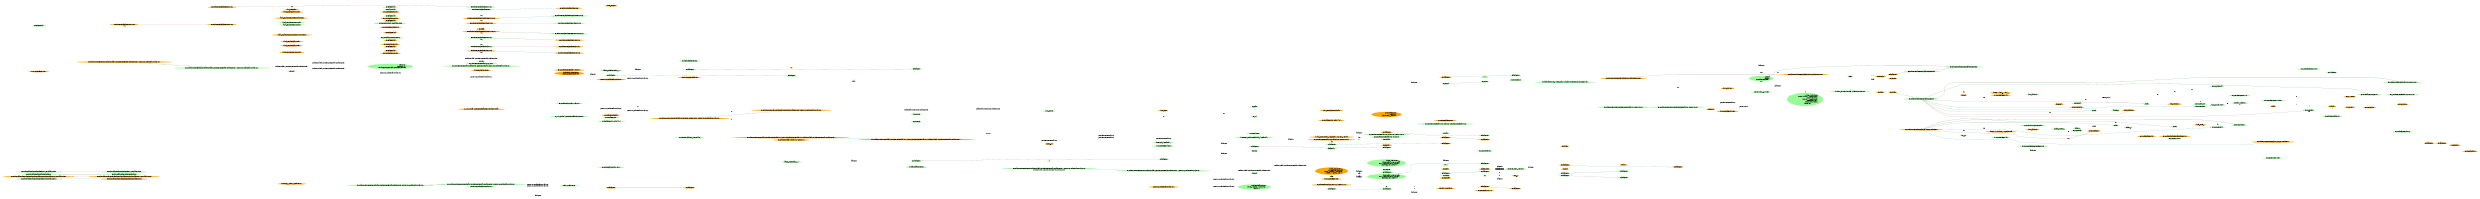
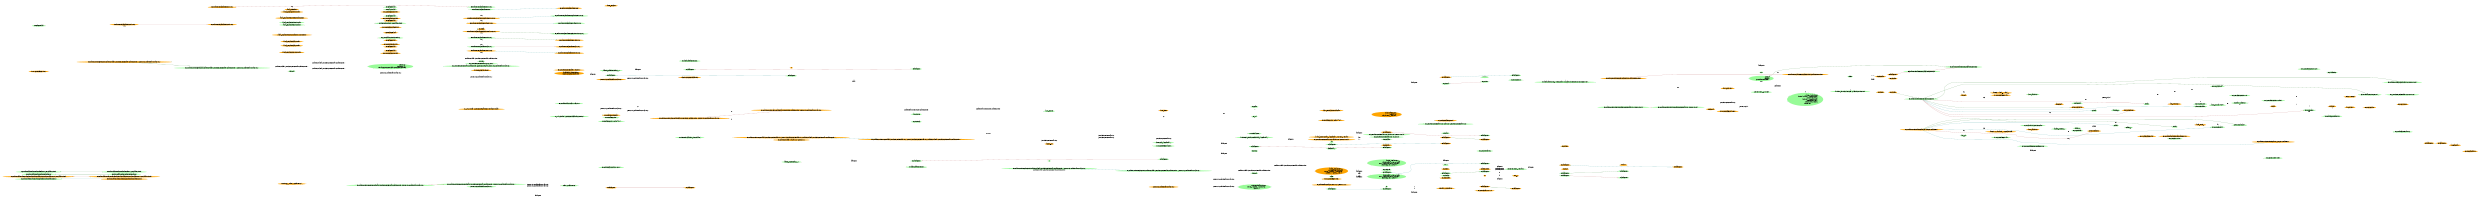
node "var int = noTime.Humanize()": label "var int = noTime.Humanize()" -> "var actual = noTime.Humanize()"
